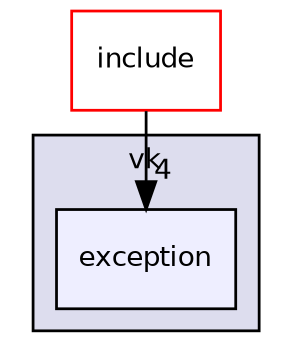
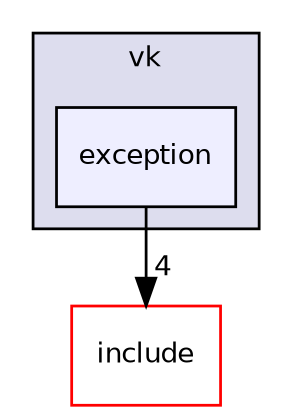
edge "include" -> "exception": reversed
